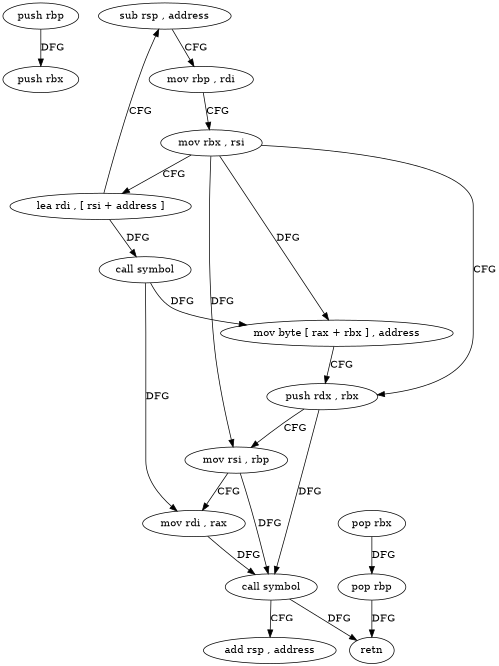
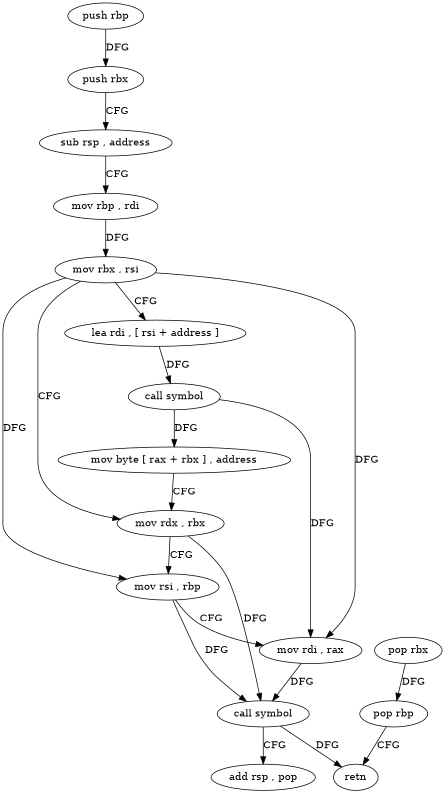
edge "mov rbp , rdi" -> "mov rbx , rsi": label "CFG" -> "DFG"
edge "lea rdi , [ rsi + address ]" -> "sub rsp , address": now "push rbx" -> "sub rsp , address"
edge "mov rbx , rsi" -> "mov byte [ rax + rbx ] , address": now "mov rbx , rsi" -> "mov rdi , rax"
node "push rdx , rbx": label "push rdx , rbx" -> "mov rdx , rbx"
edge "pop rbp" -> "retn": label "DFG" -> "CFG"
node "add rsp , address": label "add rsp , address" -> "add rsp , pop"
